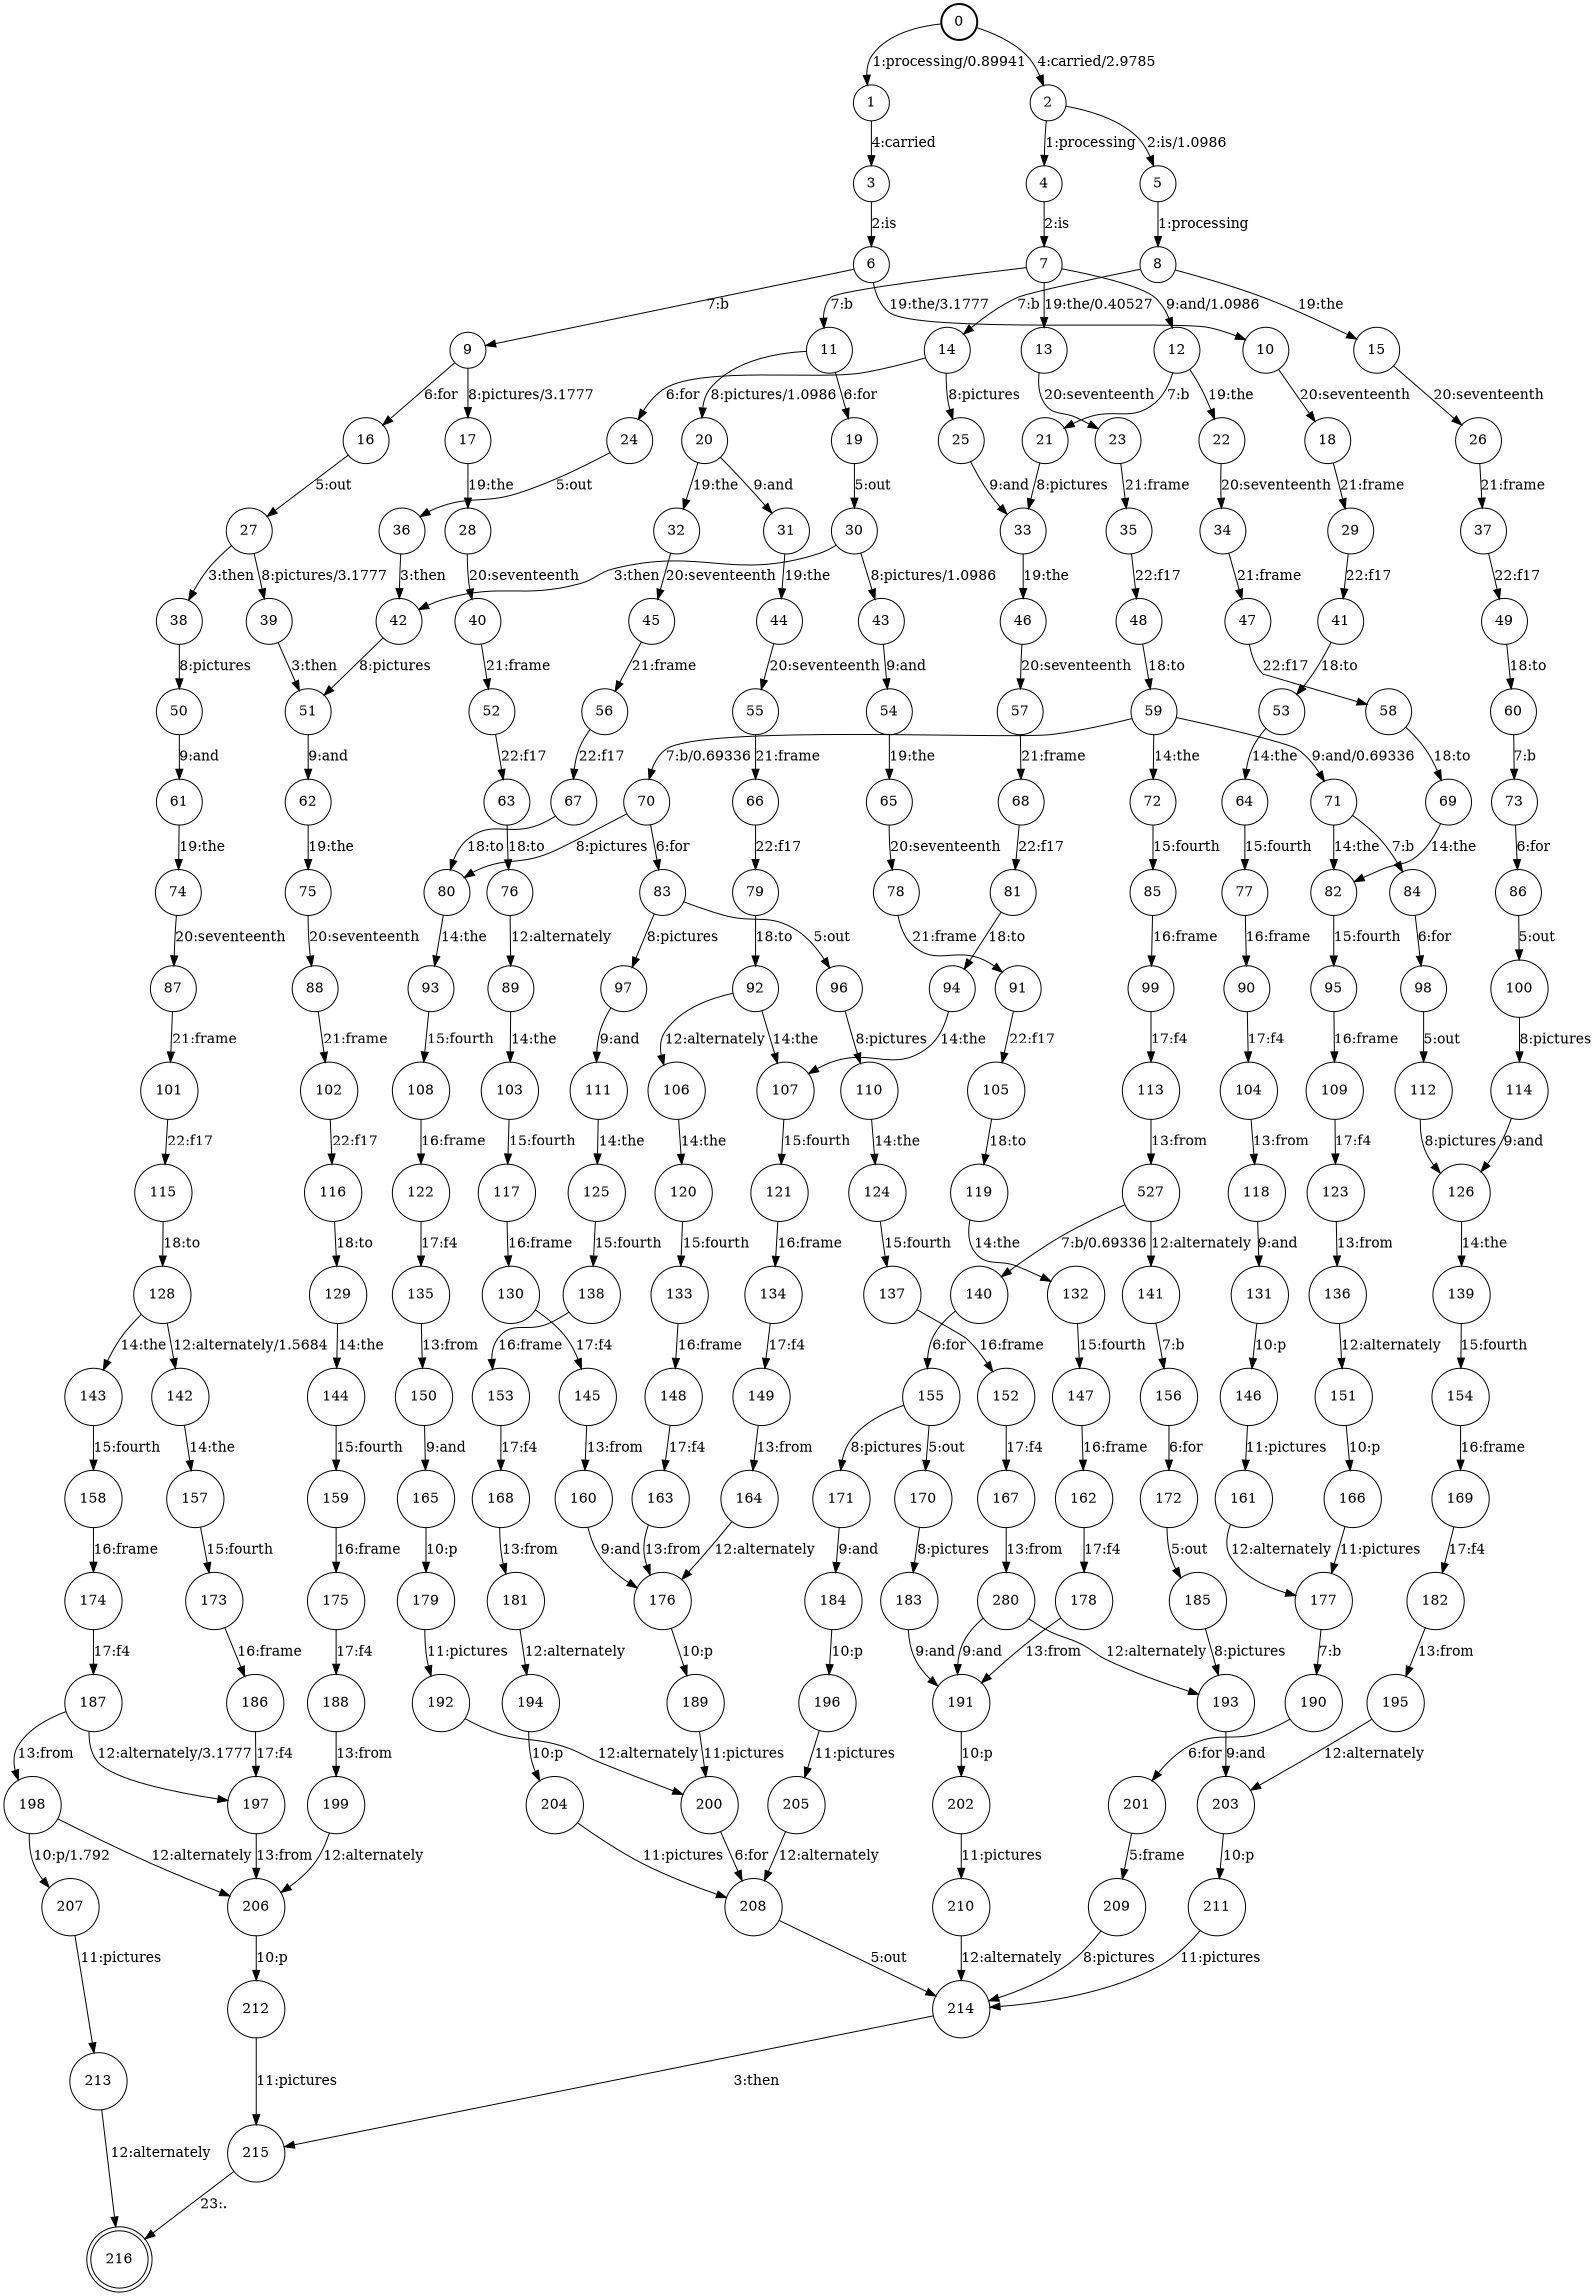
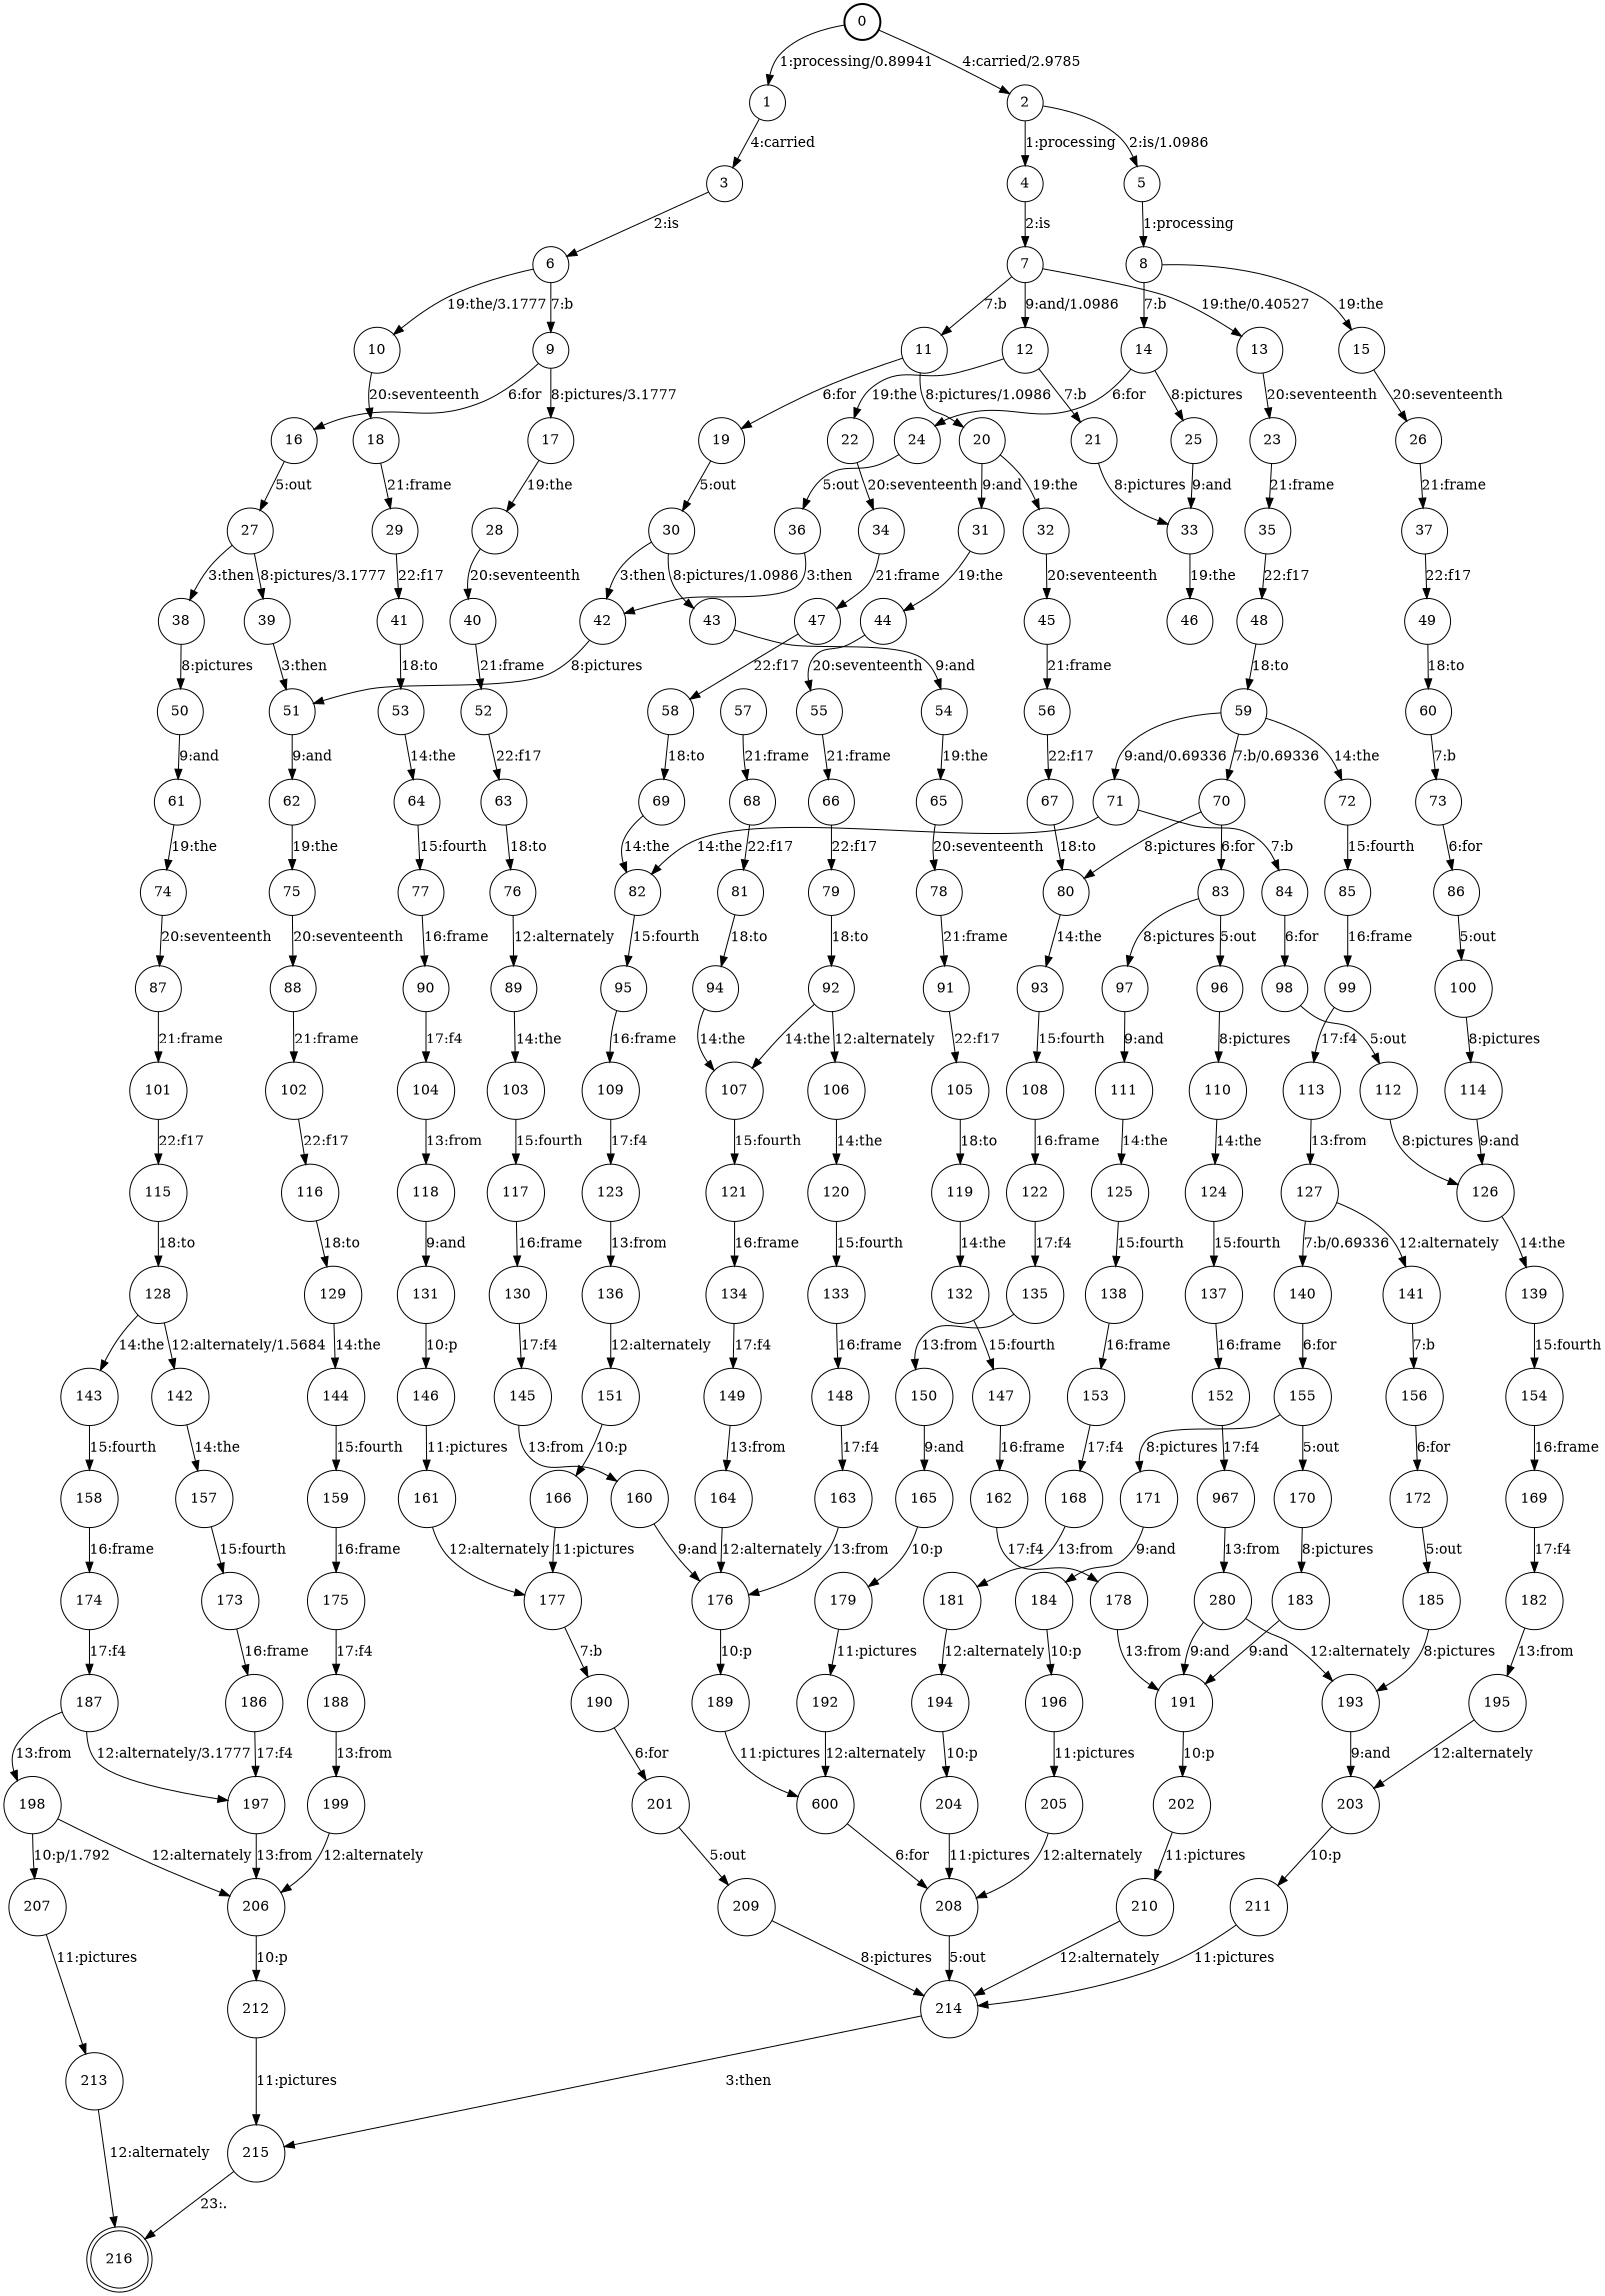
edge "46" -> "57": removed, label "20:seventeenth"
node "527": label "527" -> "127"
node "167": label "167" -> "967"
node "200": label "200" -> "600"
edge "201" -> "209": label "5:frame" -> "5:out"
